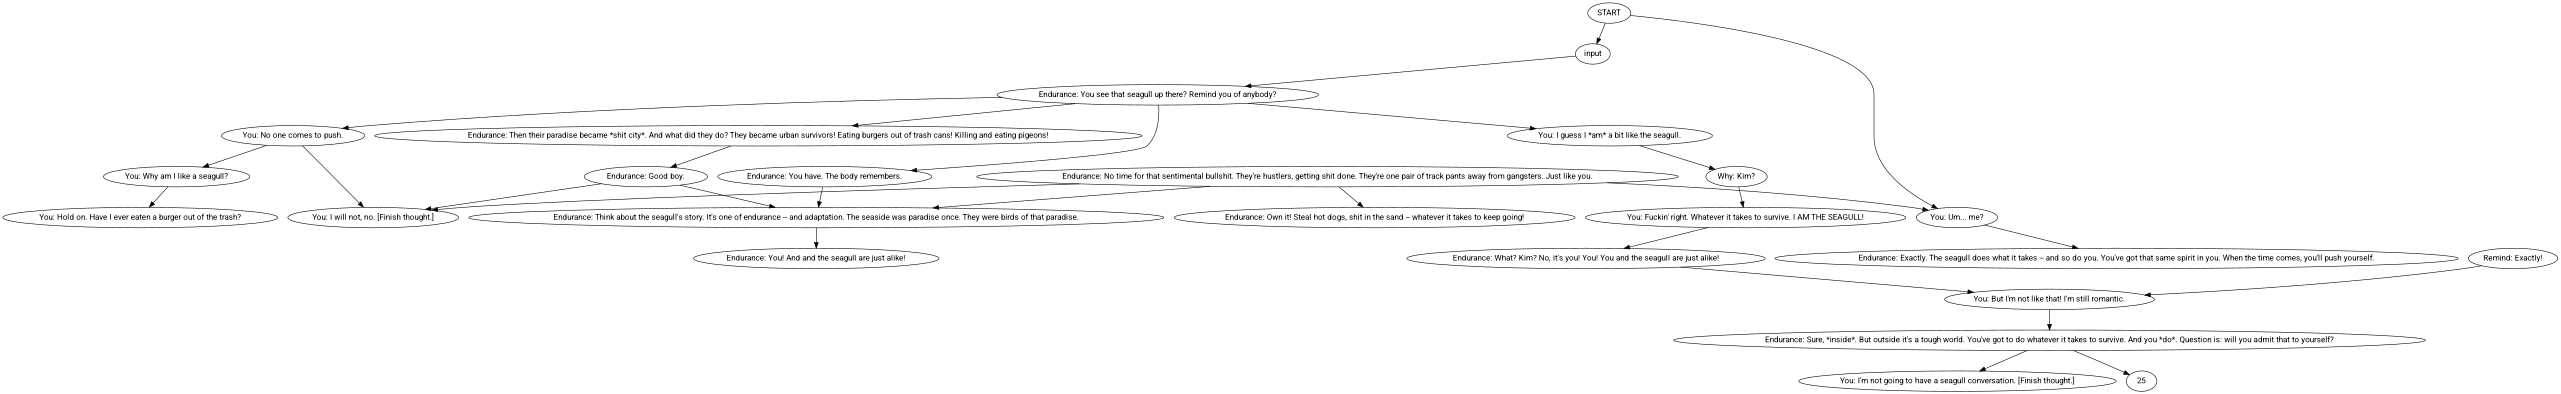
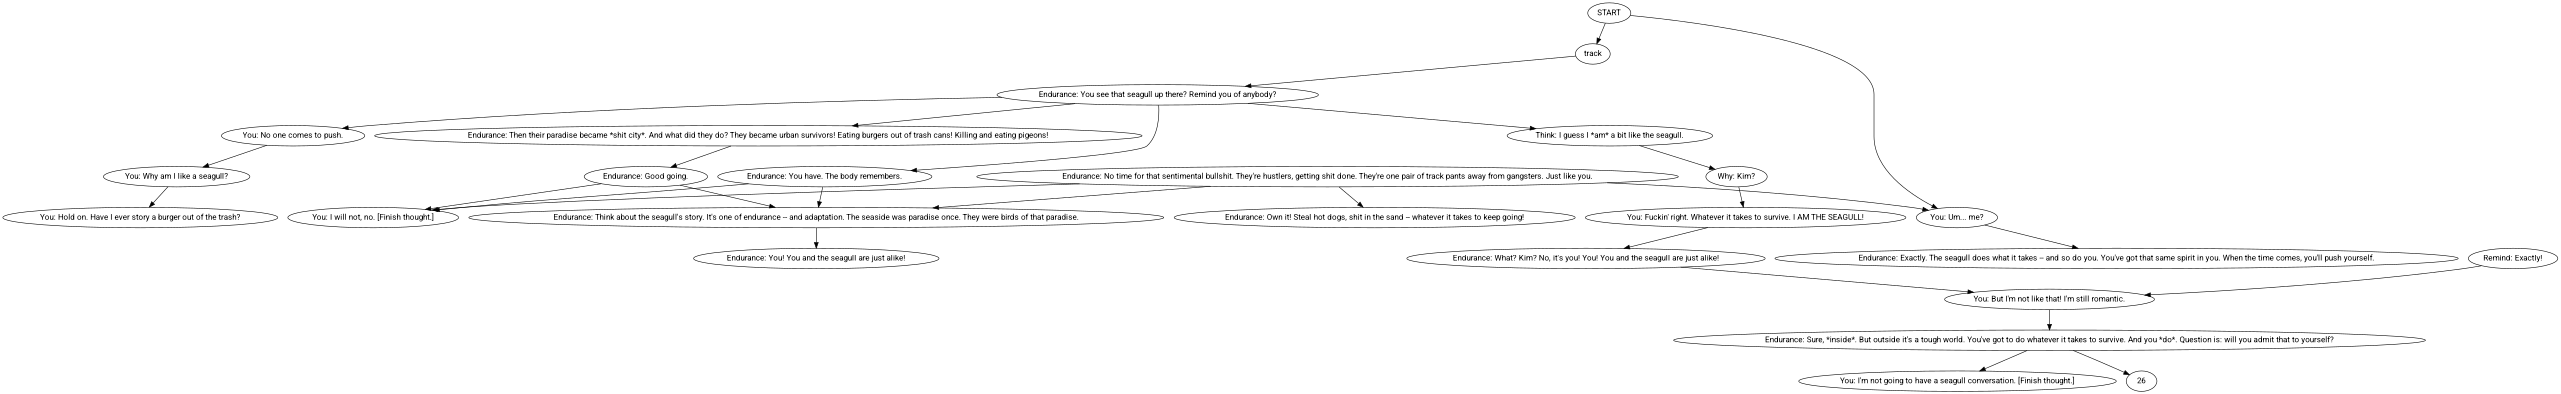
node "input": label "input" -> "track"
node "You: I guess I *am* a bit like the seagull.": label "You: I guess I *am* a bit like the seagull." -> "Think: I guess I *am* a bit like the seagull."
edge "You: No one comes to push." -> "You: I will not, no. [Finish thought.]": now "Endurance: You have. The body remembers." -> "You: I will not, no. [Finish thought.]"
node "Endurance: Good boy.": label "Endurance: Good boy." -> "Endurance: Good going."
node "You: Hold on. Have I ever eaten a burger out of the trash?": label "You: Hold on. Have I ever eaten a burger out of the trash?" -> "You: Hold on. Have I ever story a burger out of the trash?"
node "Endurance: You! And and the seagull are just alike!": label "Endurance: You! And and the seagull are just alike!" -> "Endurance: You! You and the seagull are just alike!"
node "25": label "25" -> "26"
